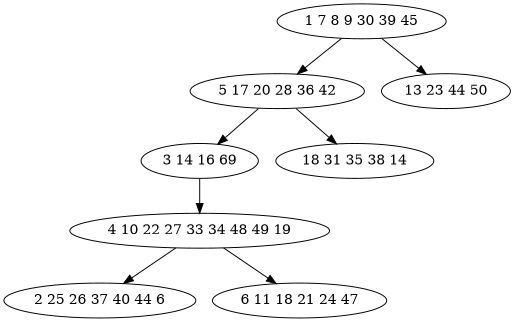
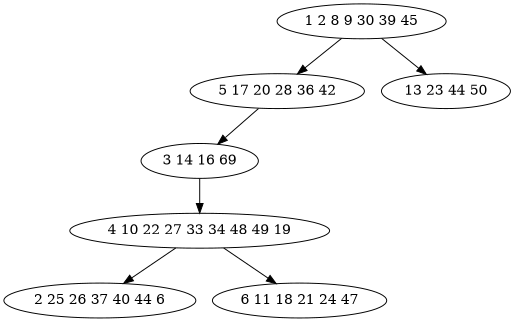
node "1 7 8 9 30 39 45": label "1 7 8 9 30 39 45" -> "1 2 8 9 30 39 45"
node "18 31 35 38 14": removed
